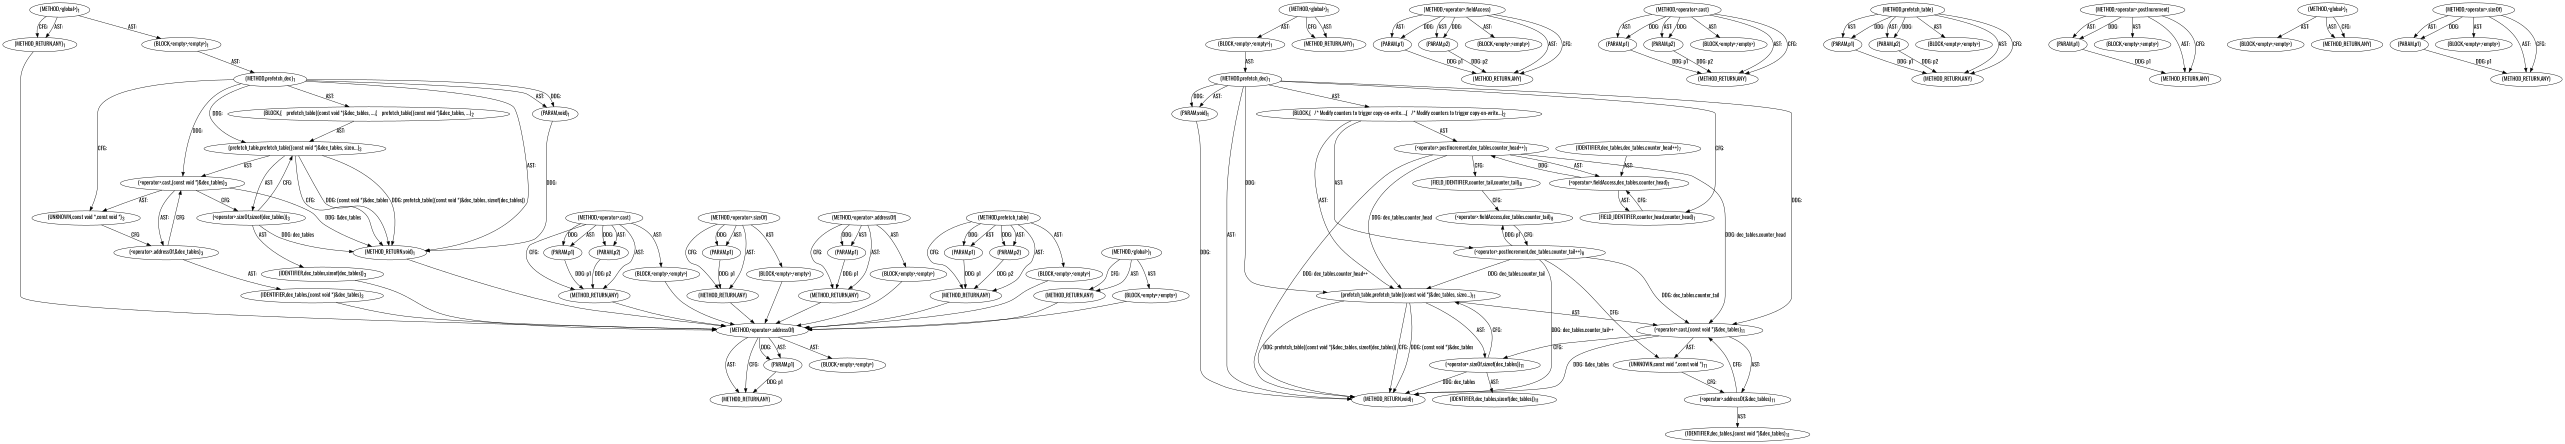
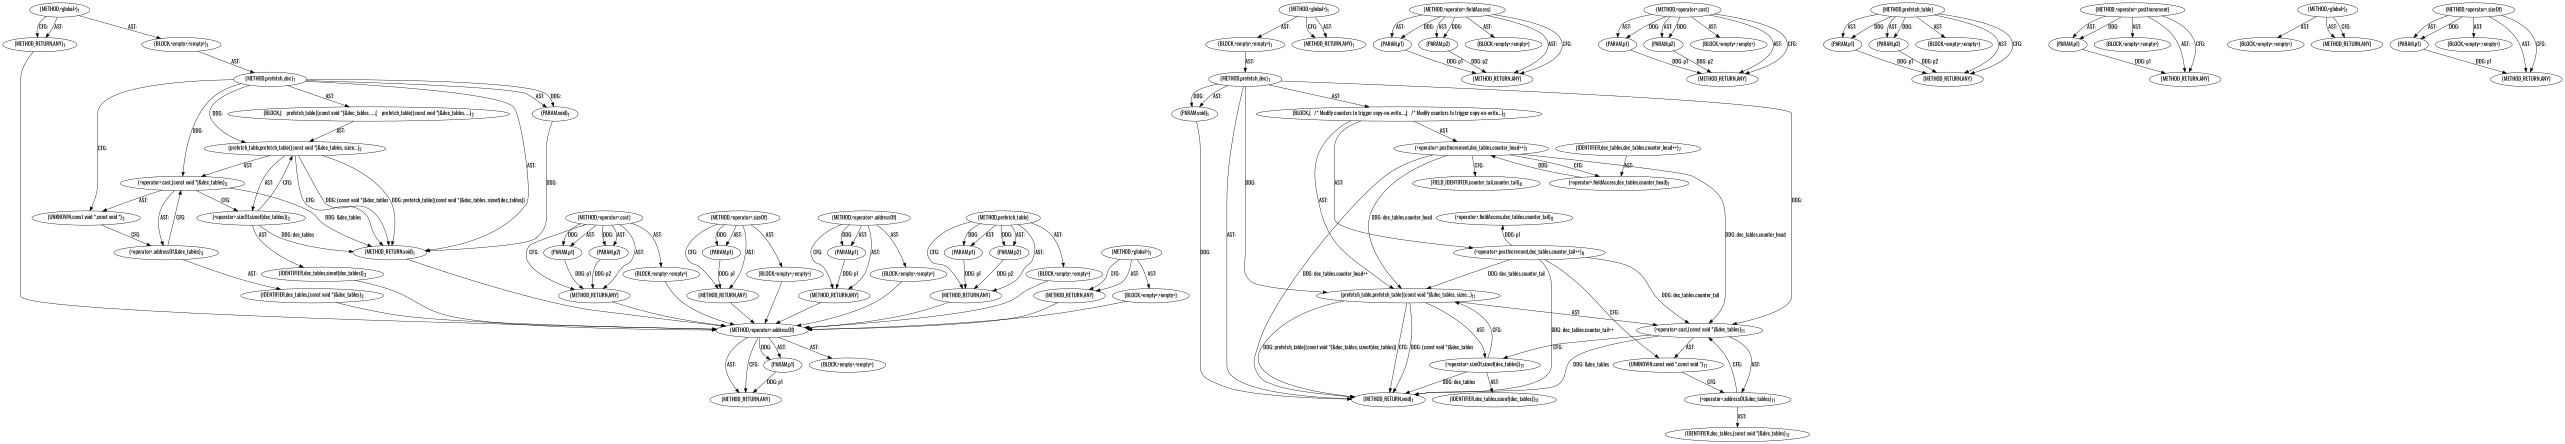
edge "(<operator>.postIncrement,dec_tables.counter_head++)" -> "(<operator>.fieldAccess,dec_tables.counter_head)": label "AST: " -> "CFG: "
edge "(FIELD_IDENTIFIER,counter_tail,counter_tail)" -> "(<operator>.fieldAccess,dec_tables.counter_tail)": removed, label "CFG:"
node "(FIELD_IDENTIFIER,counter_head,counter_head)": removed
edge "(<operator>.fieldAccess,dec_tables.counter_tail)" -> "(<operator>.postIncrement,dec_tables.counter_tail++)": removed, label "CFG:"
